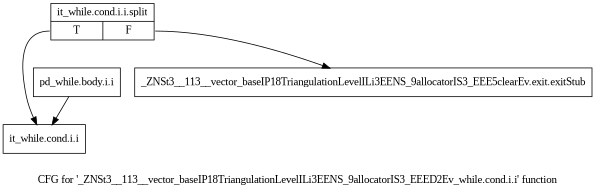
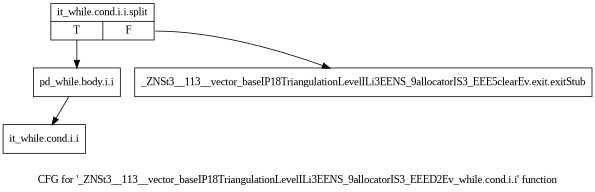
edge "it_while.cond.i.i.split" -> "it_while.cond.i.i": now "it_while.cond.i.i.split" -> "pd_while.body.i.i"
